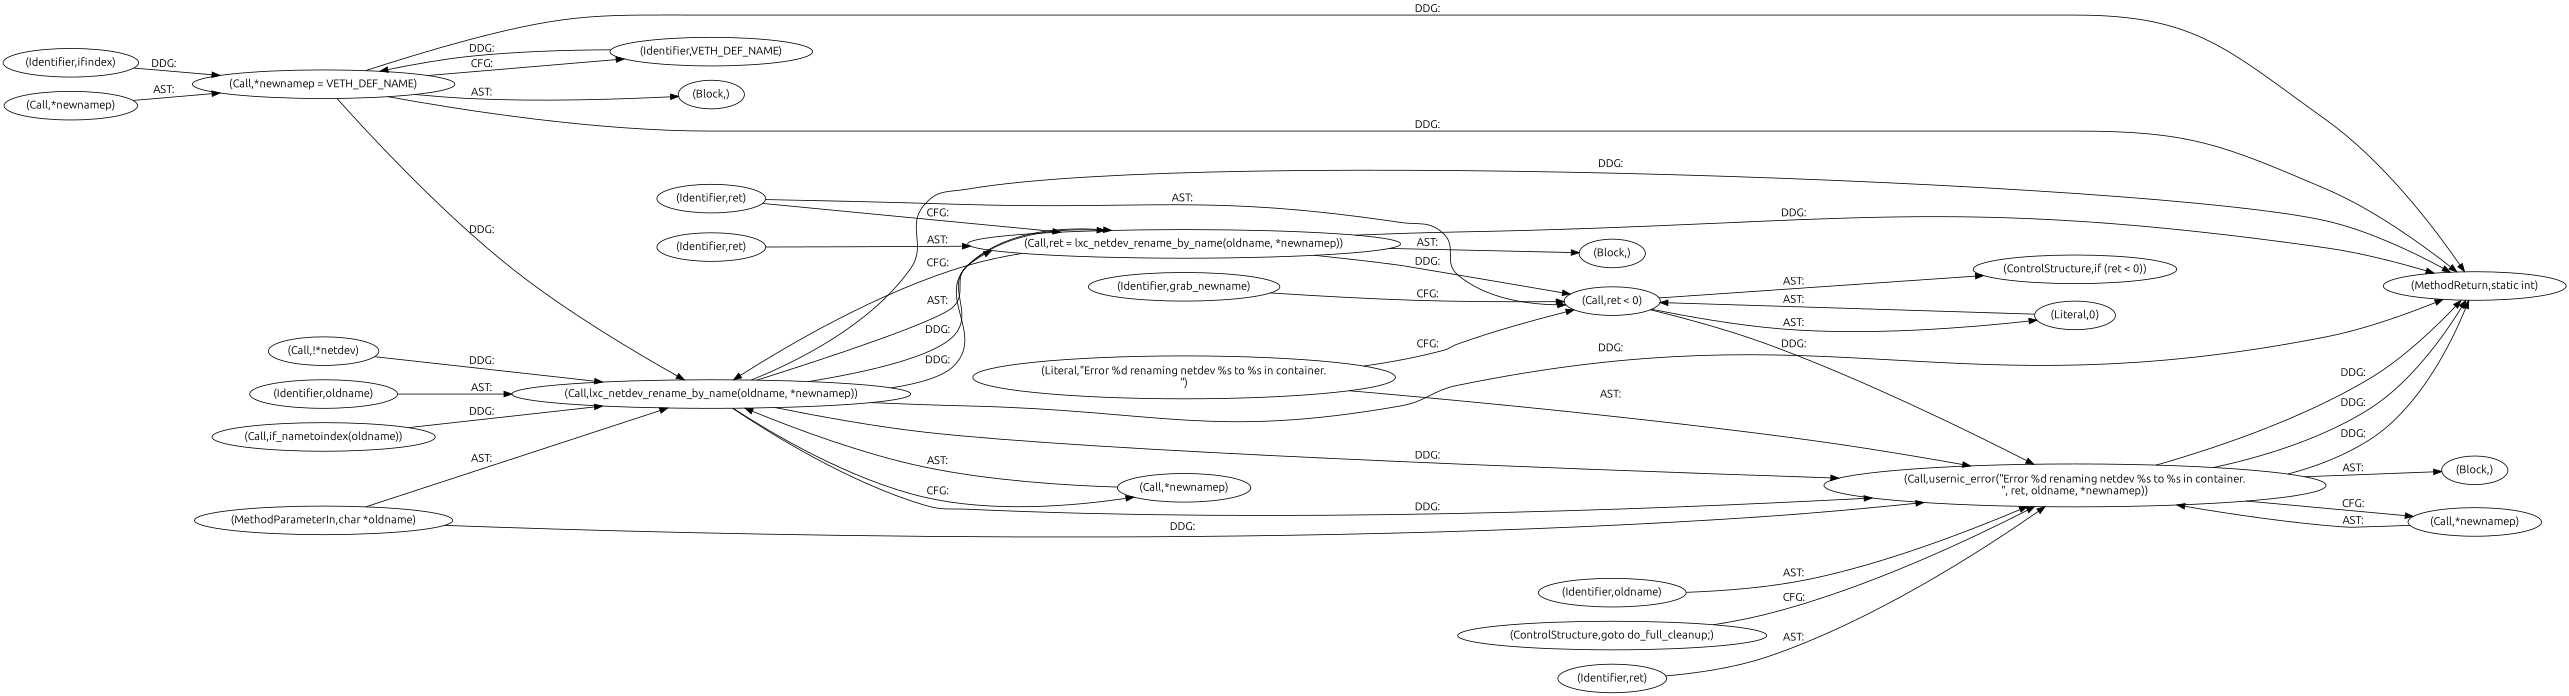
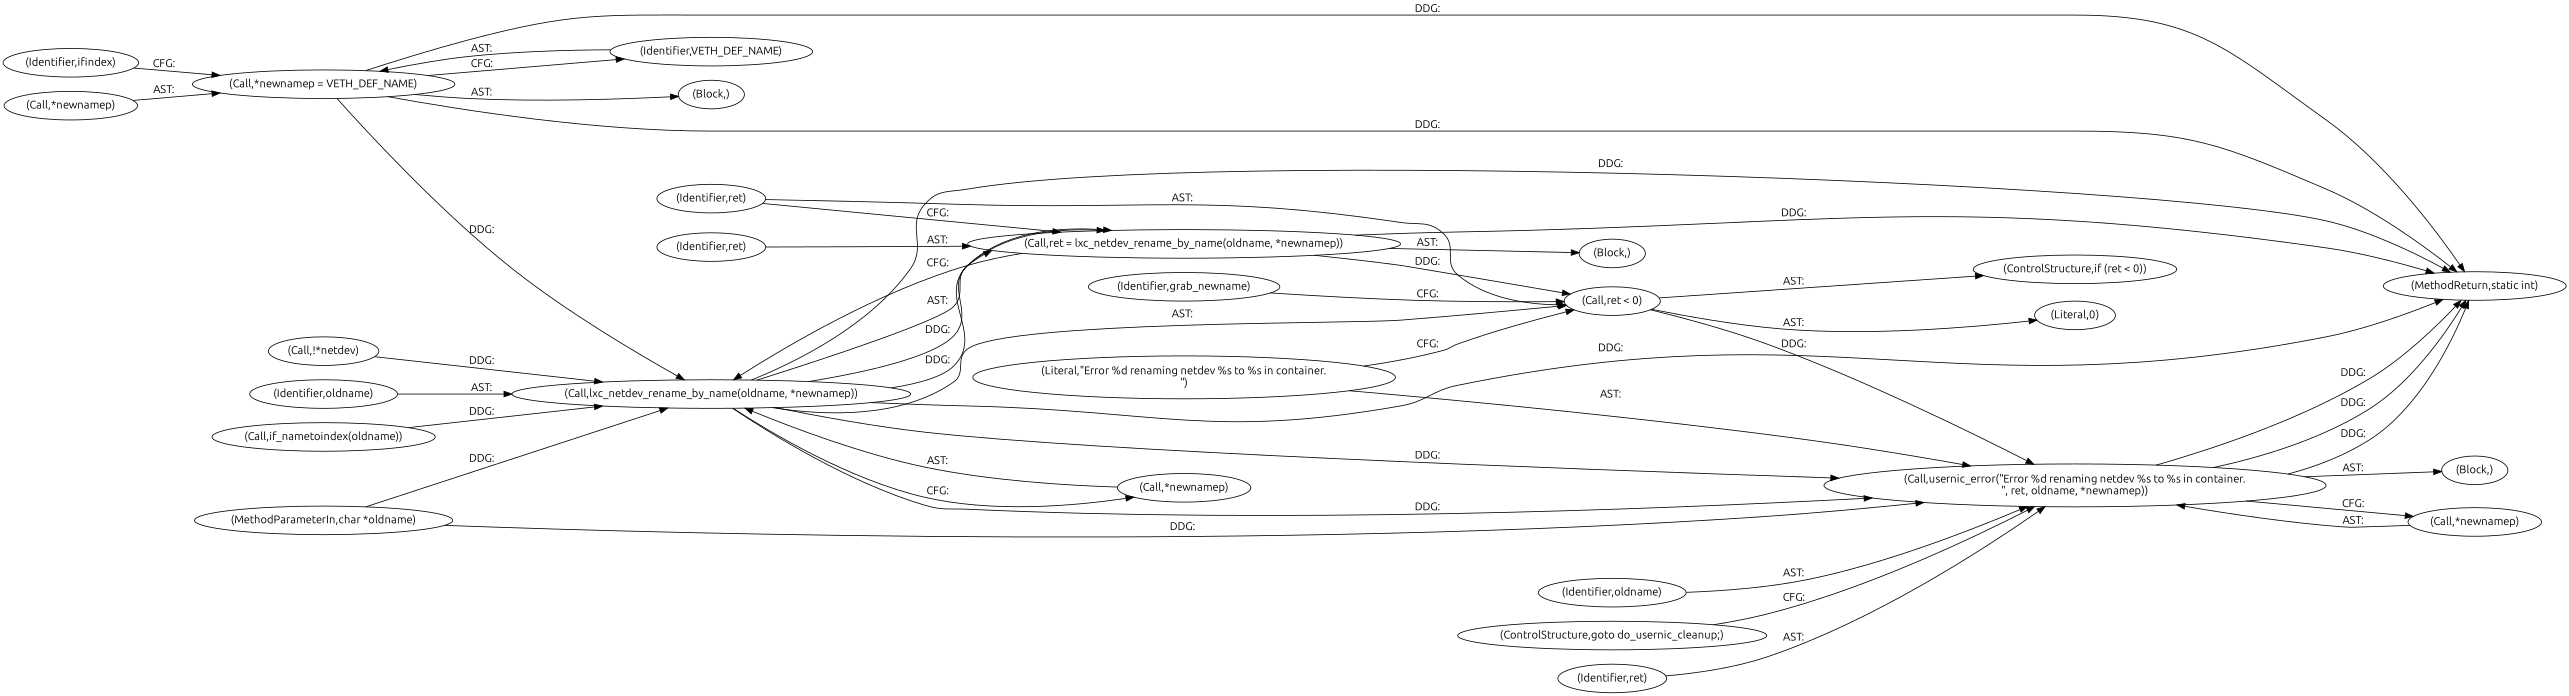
edge "(Identifier,VETH_DEF_NAME)" -> "(Call,*newnamep = VETH_DEF_NAME)": label "DDG: " -> "AST: "
edge "(Identifier,ifindex)" -> "(Call,*newnamep = VETH_DEF_NAME)": label "DDG: " -> "CFG: "
edge "(Literal,0)" -> "(Call,ret < 0)": now "(Call,lxc_netdev_rename_by_name(oldname, *newnamep))" -> "(Call,ret < 0)"
edge "(MethodParameterIn,char *oldname)" -> "(Call,lxc_netdev_rename_by_name(oldname, *newnamep))": label "AST: " -> "DDG: "
node "(ControlStructure,goto do_full_cleanup;)": label "(ControlStructure,goto do_full_cleanup;)" -> "(ControlStructure,goto do_usernic_cleanup;)"
